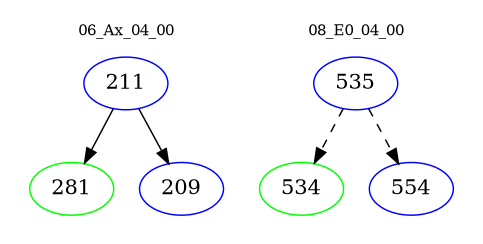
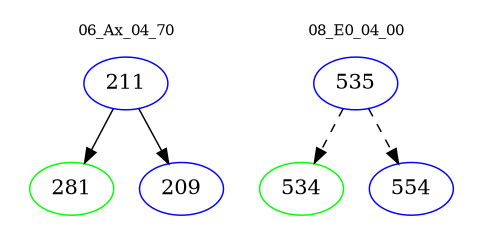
cluster "06_Ax_04_00": label "06_Ax_04_00" -> "06_Ax_04_70"
